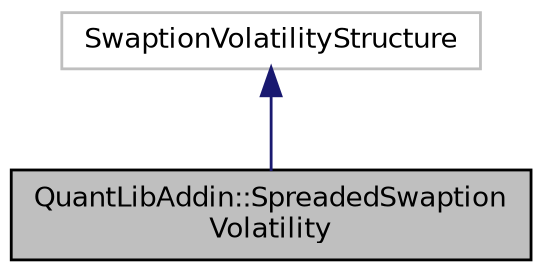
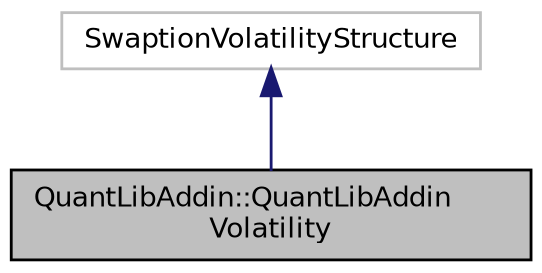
node "QuantLibAddin::SpreadedSwaption Volatility": label "QuantLibAddin::SpreadedSwaption Volatility" -> "QuantLibAddin::QuantLibAddin Volatility"
